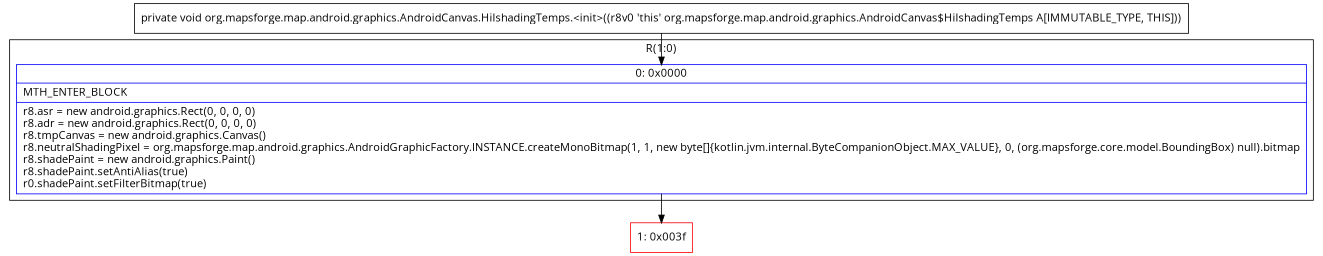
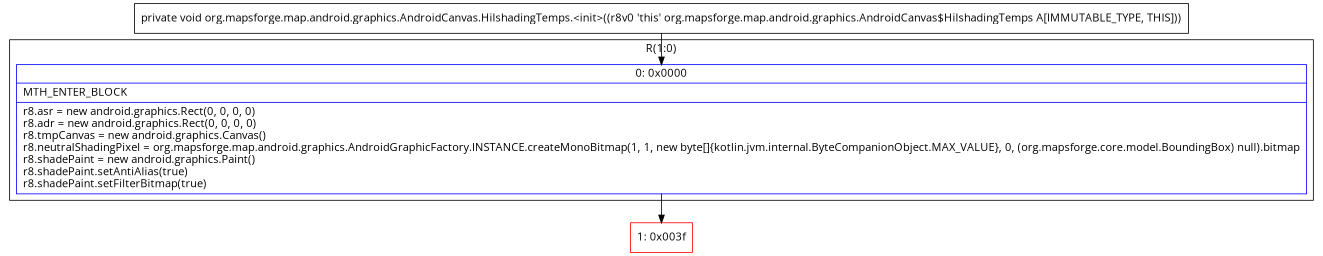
node "0: 0x0000": text "r0.shadePaint.setFilterBitmap(true)" -> "r8.shadePaint.setFilterBitmap(true)"
